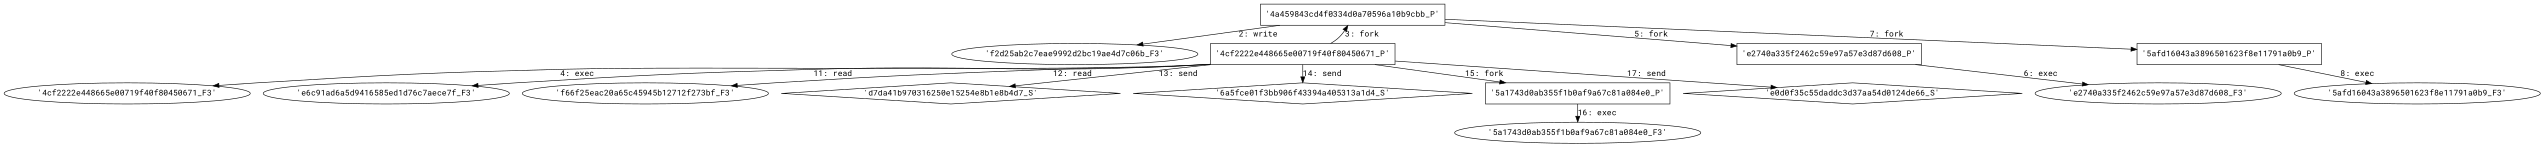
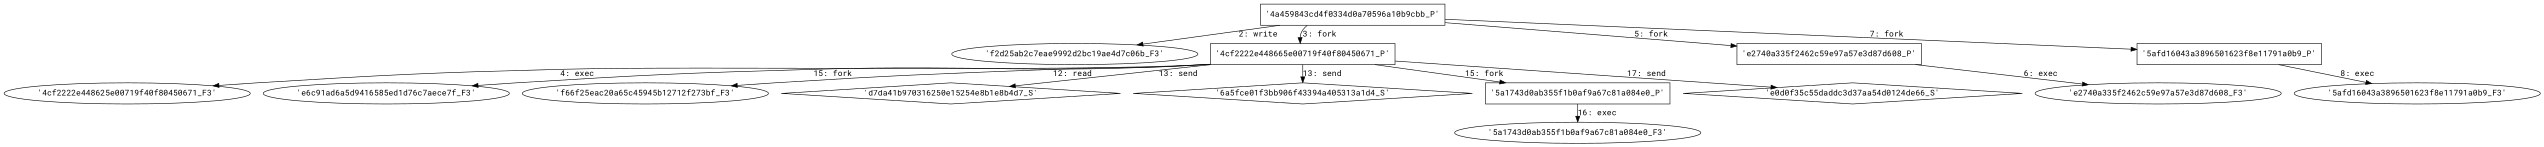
edge "'4cf2222e448665e00719f40f80450671_P'" -> "'4a459843cd4f0334d0a70596a10b9cbb_P'": reversed
edge "'4cf2222e448665e00719f40f80450671_P'" -> "'e6c91ad6a5d9416585ed1d76c7aece7f_F3'": label "11: read" -> "15: fork"
edge "'4cf2222e448665e00719f40f80450671_P'" -> "'6a5fce01f3bb906f43394a405313a1d4_S'": label "14: send" -> "13: send"
node "'4cf2222e448665e00719f40f80450671_F3'": label "'4cf2222e448665e00719f40f80450671_F3'" -> "'4cf2222e448625e00719f40f80450671_F3'"
